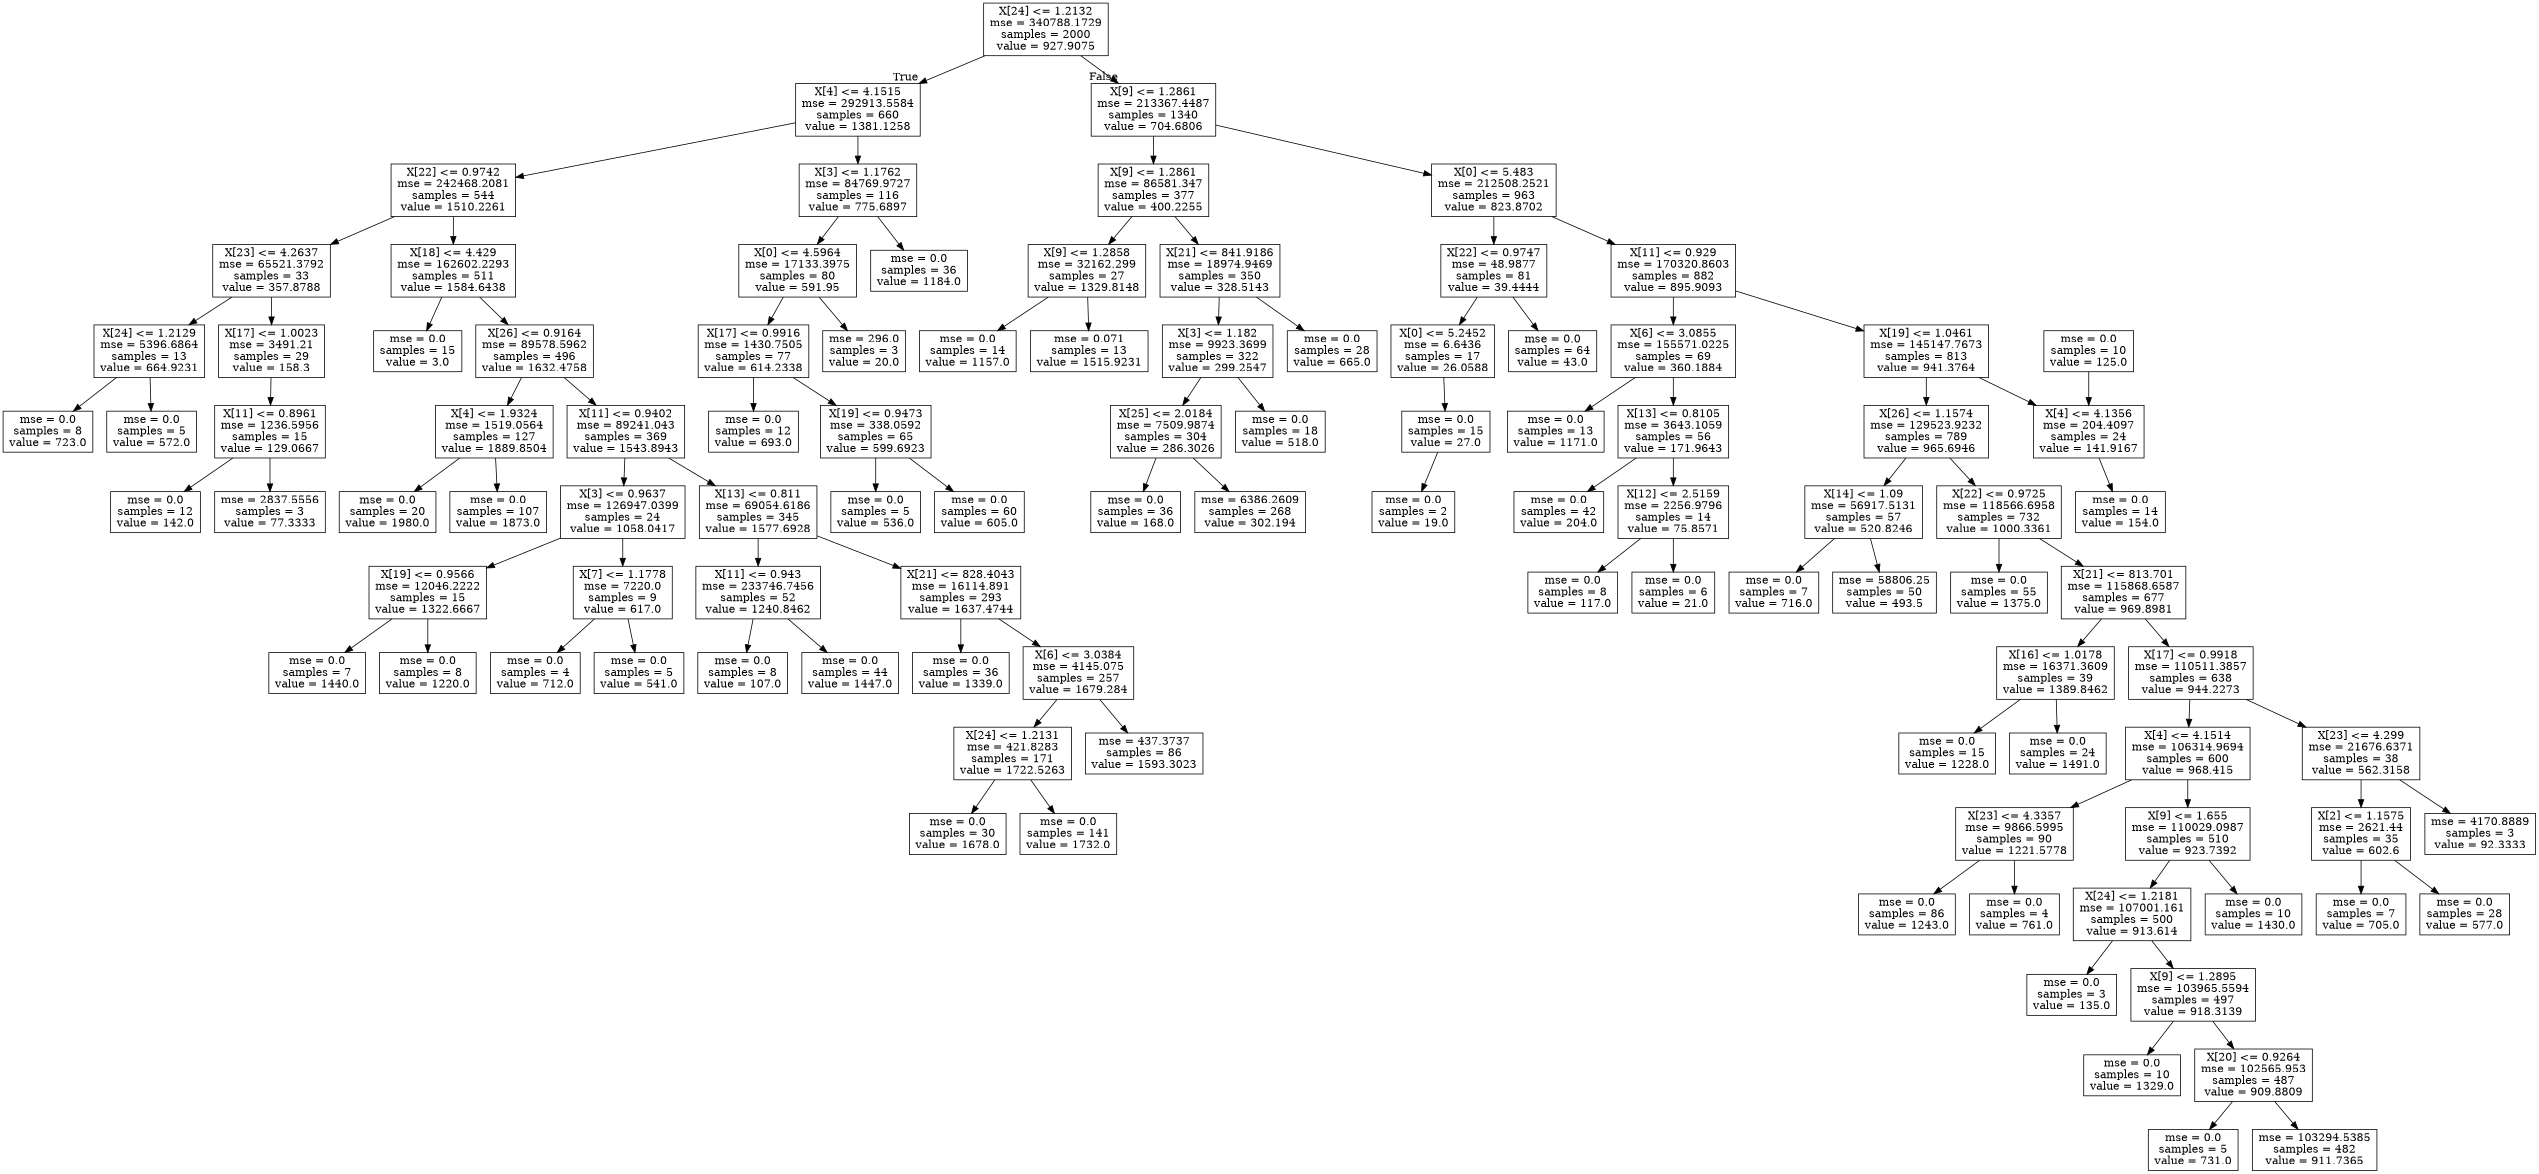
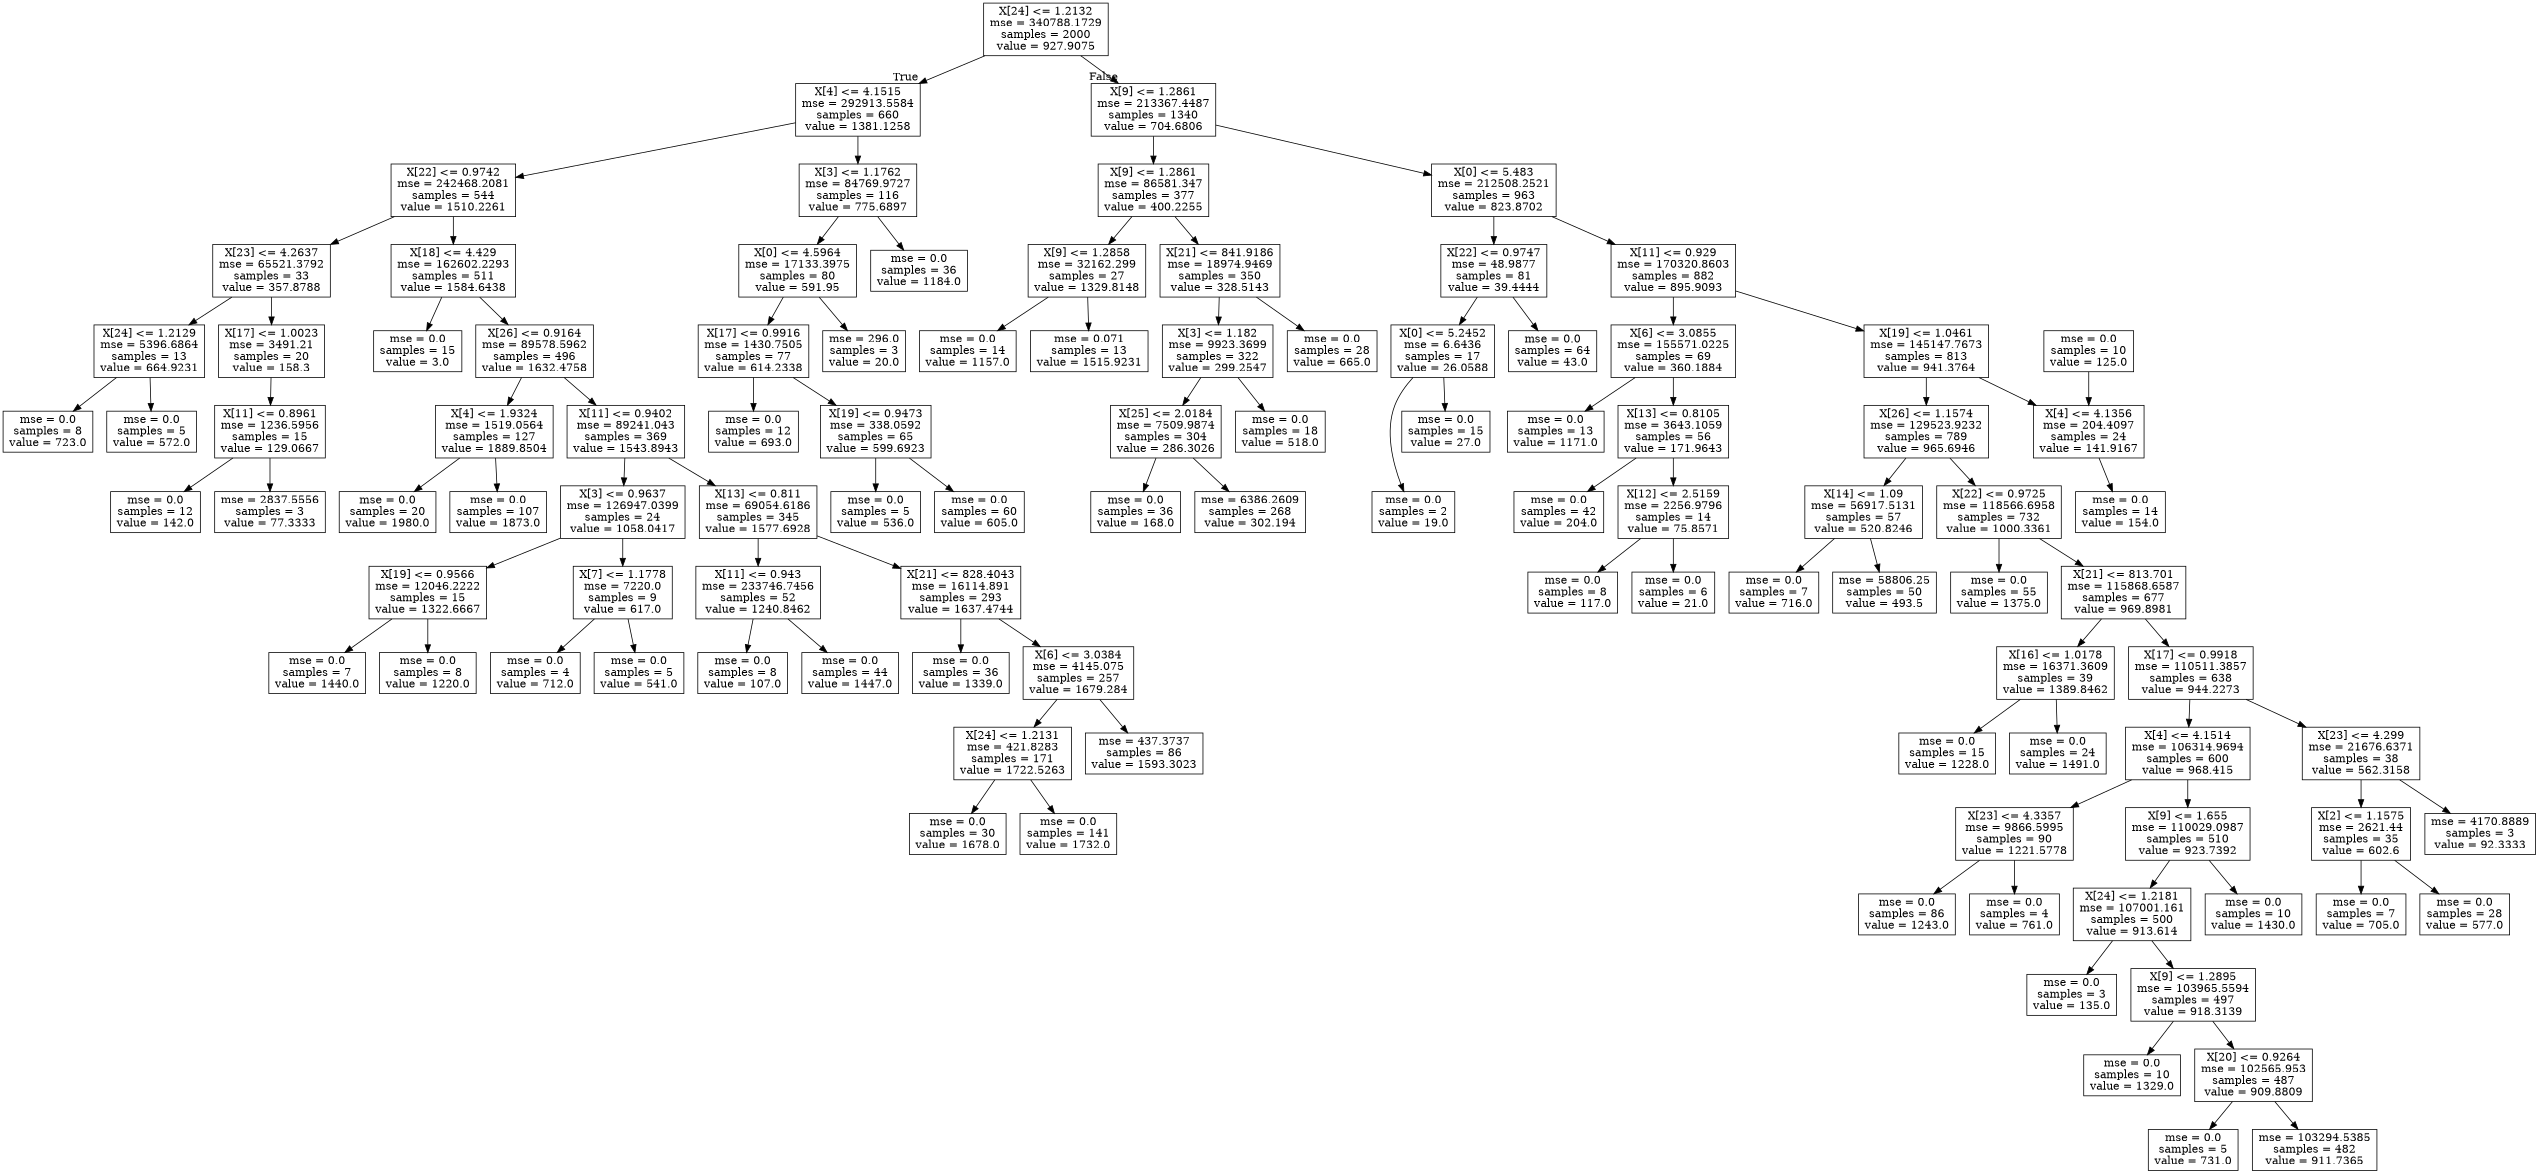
node "X[17] <= 1.0023 mse = 3491.21 samples = 29 value = 158.3": label "X[17] <= 1.0023 mse = 3491.21 samples = 29 value = 158.3" -> "X[17] <= 1.0023 mse = 3491.21 samples = 20 value = 158.3"
edge "mse = 0.0 samples = 15 value = 27.0" -> "mse = 0.0 samples = 2 value = 19.0": now "X[0] <= 5.2452 mse = 6.6436 samples = 17 value = 26.0588" -> "mse = 0.0 samples = 2 value = 19.0"
